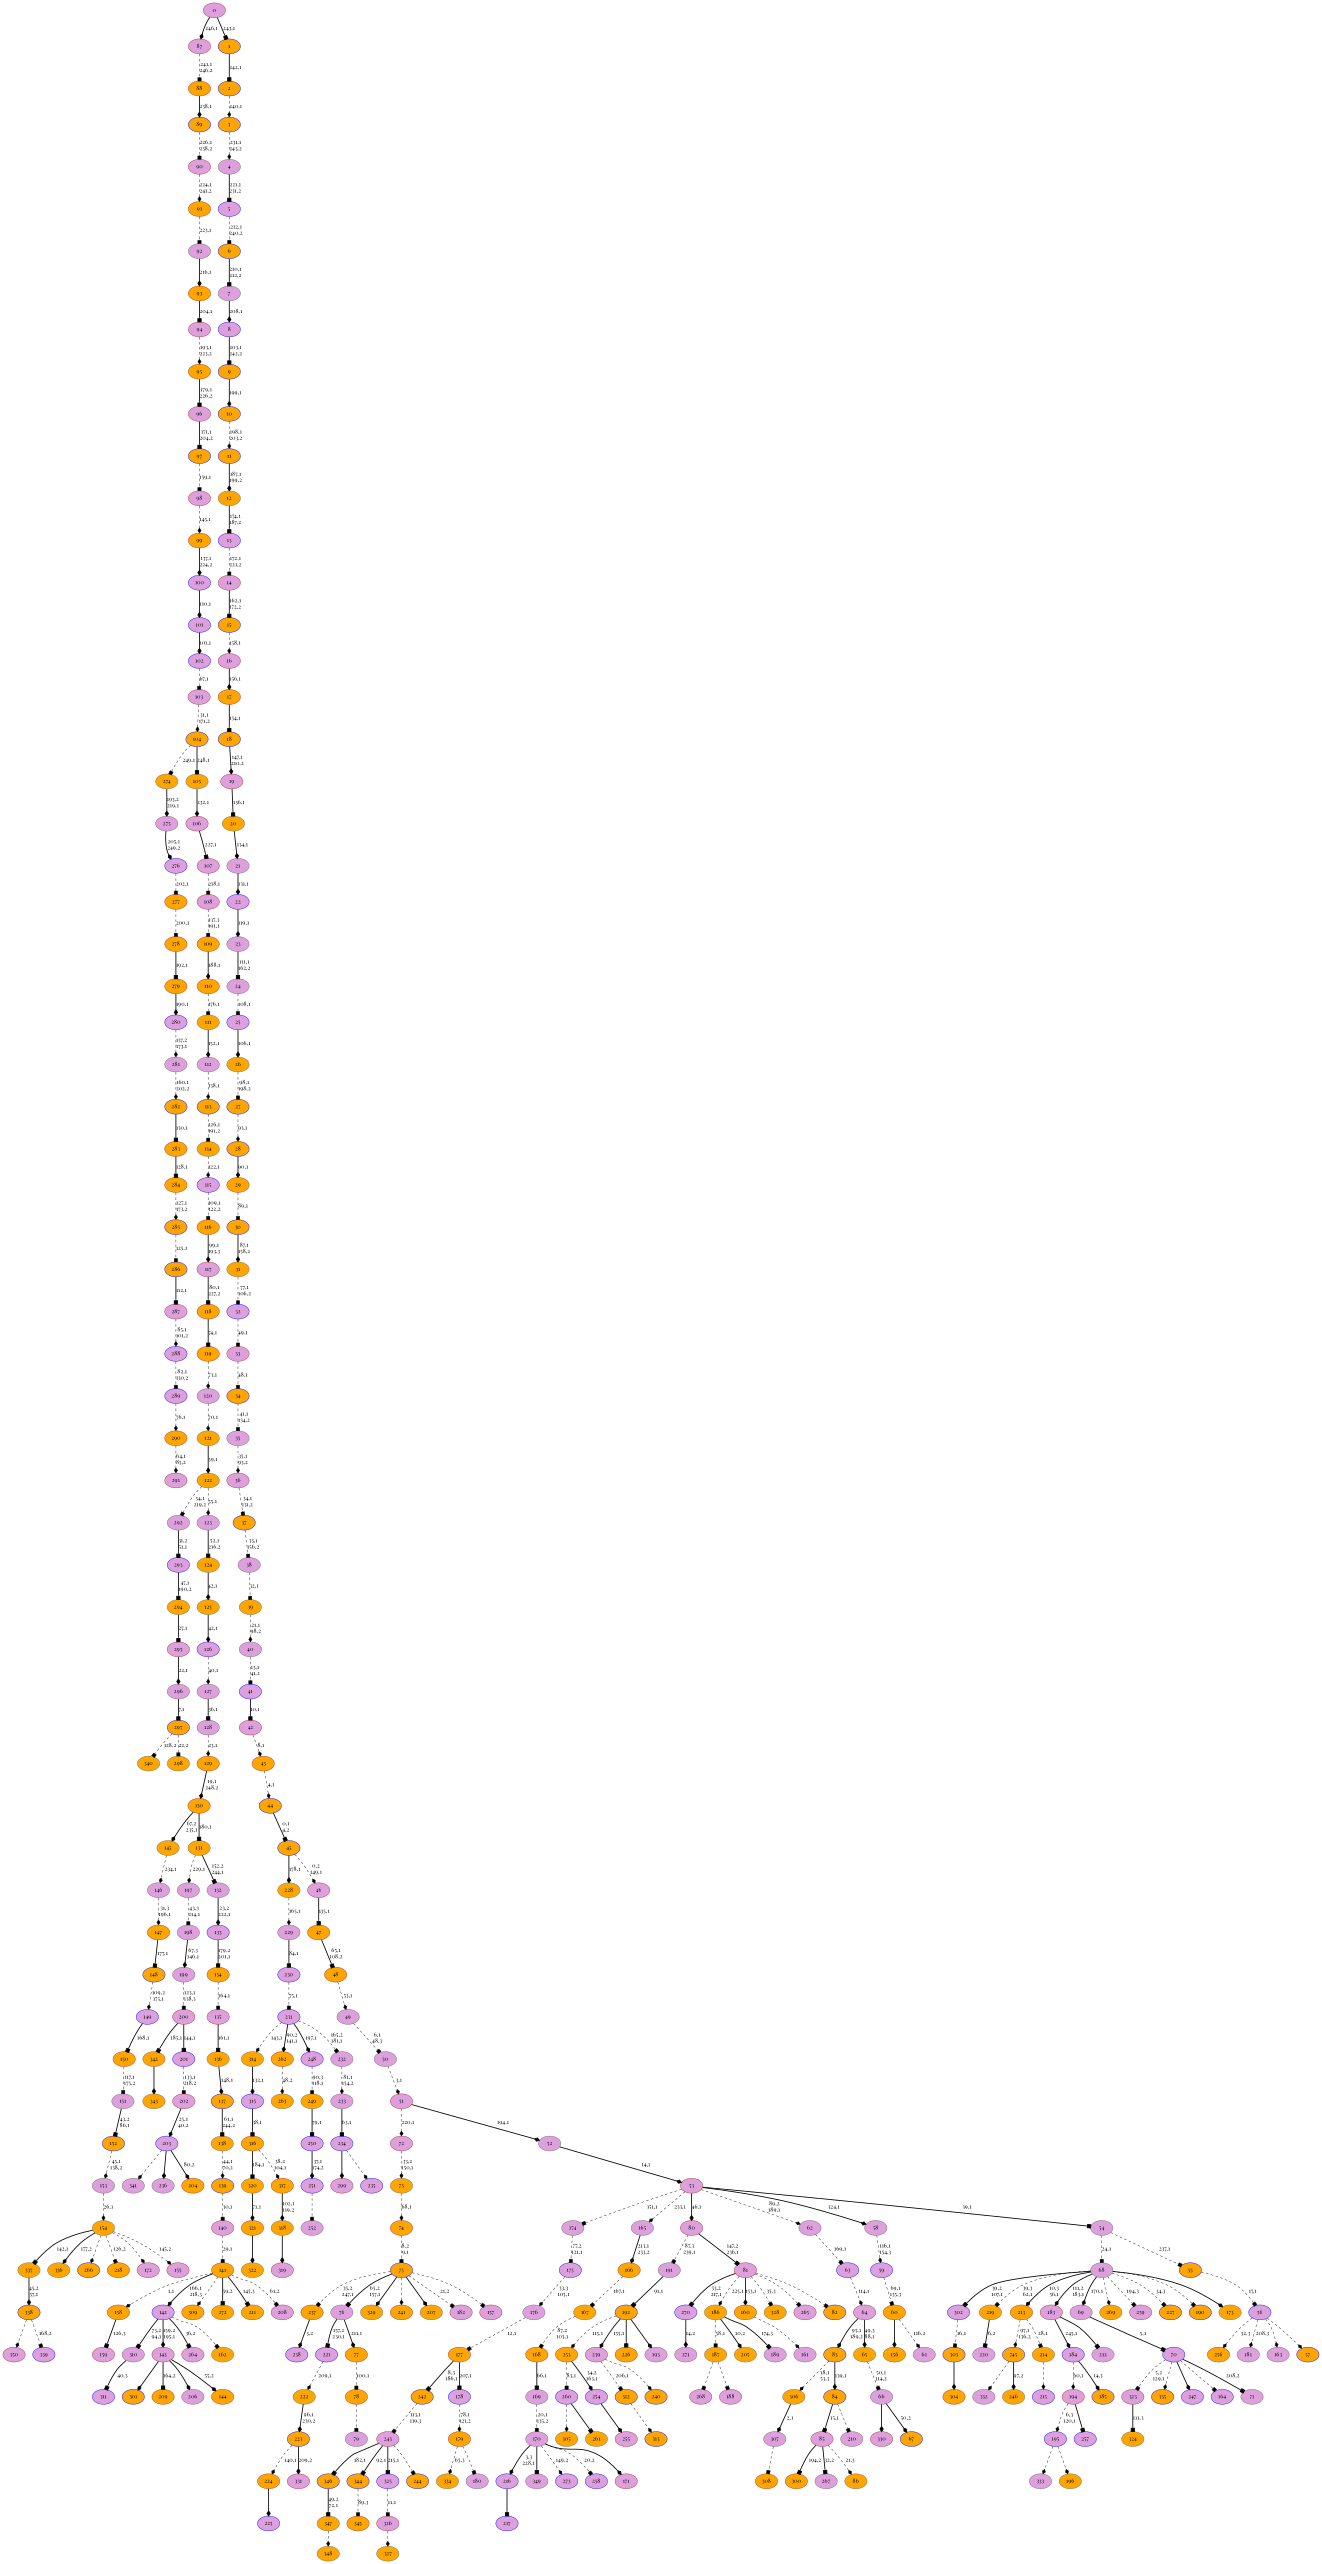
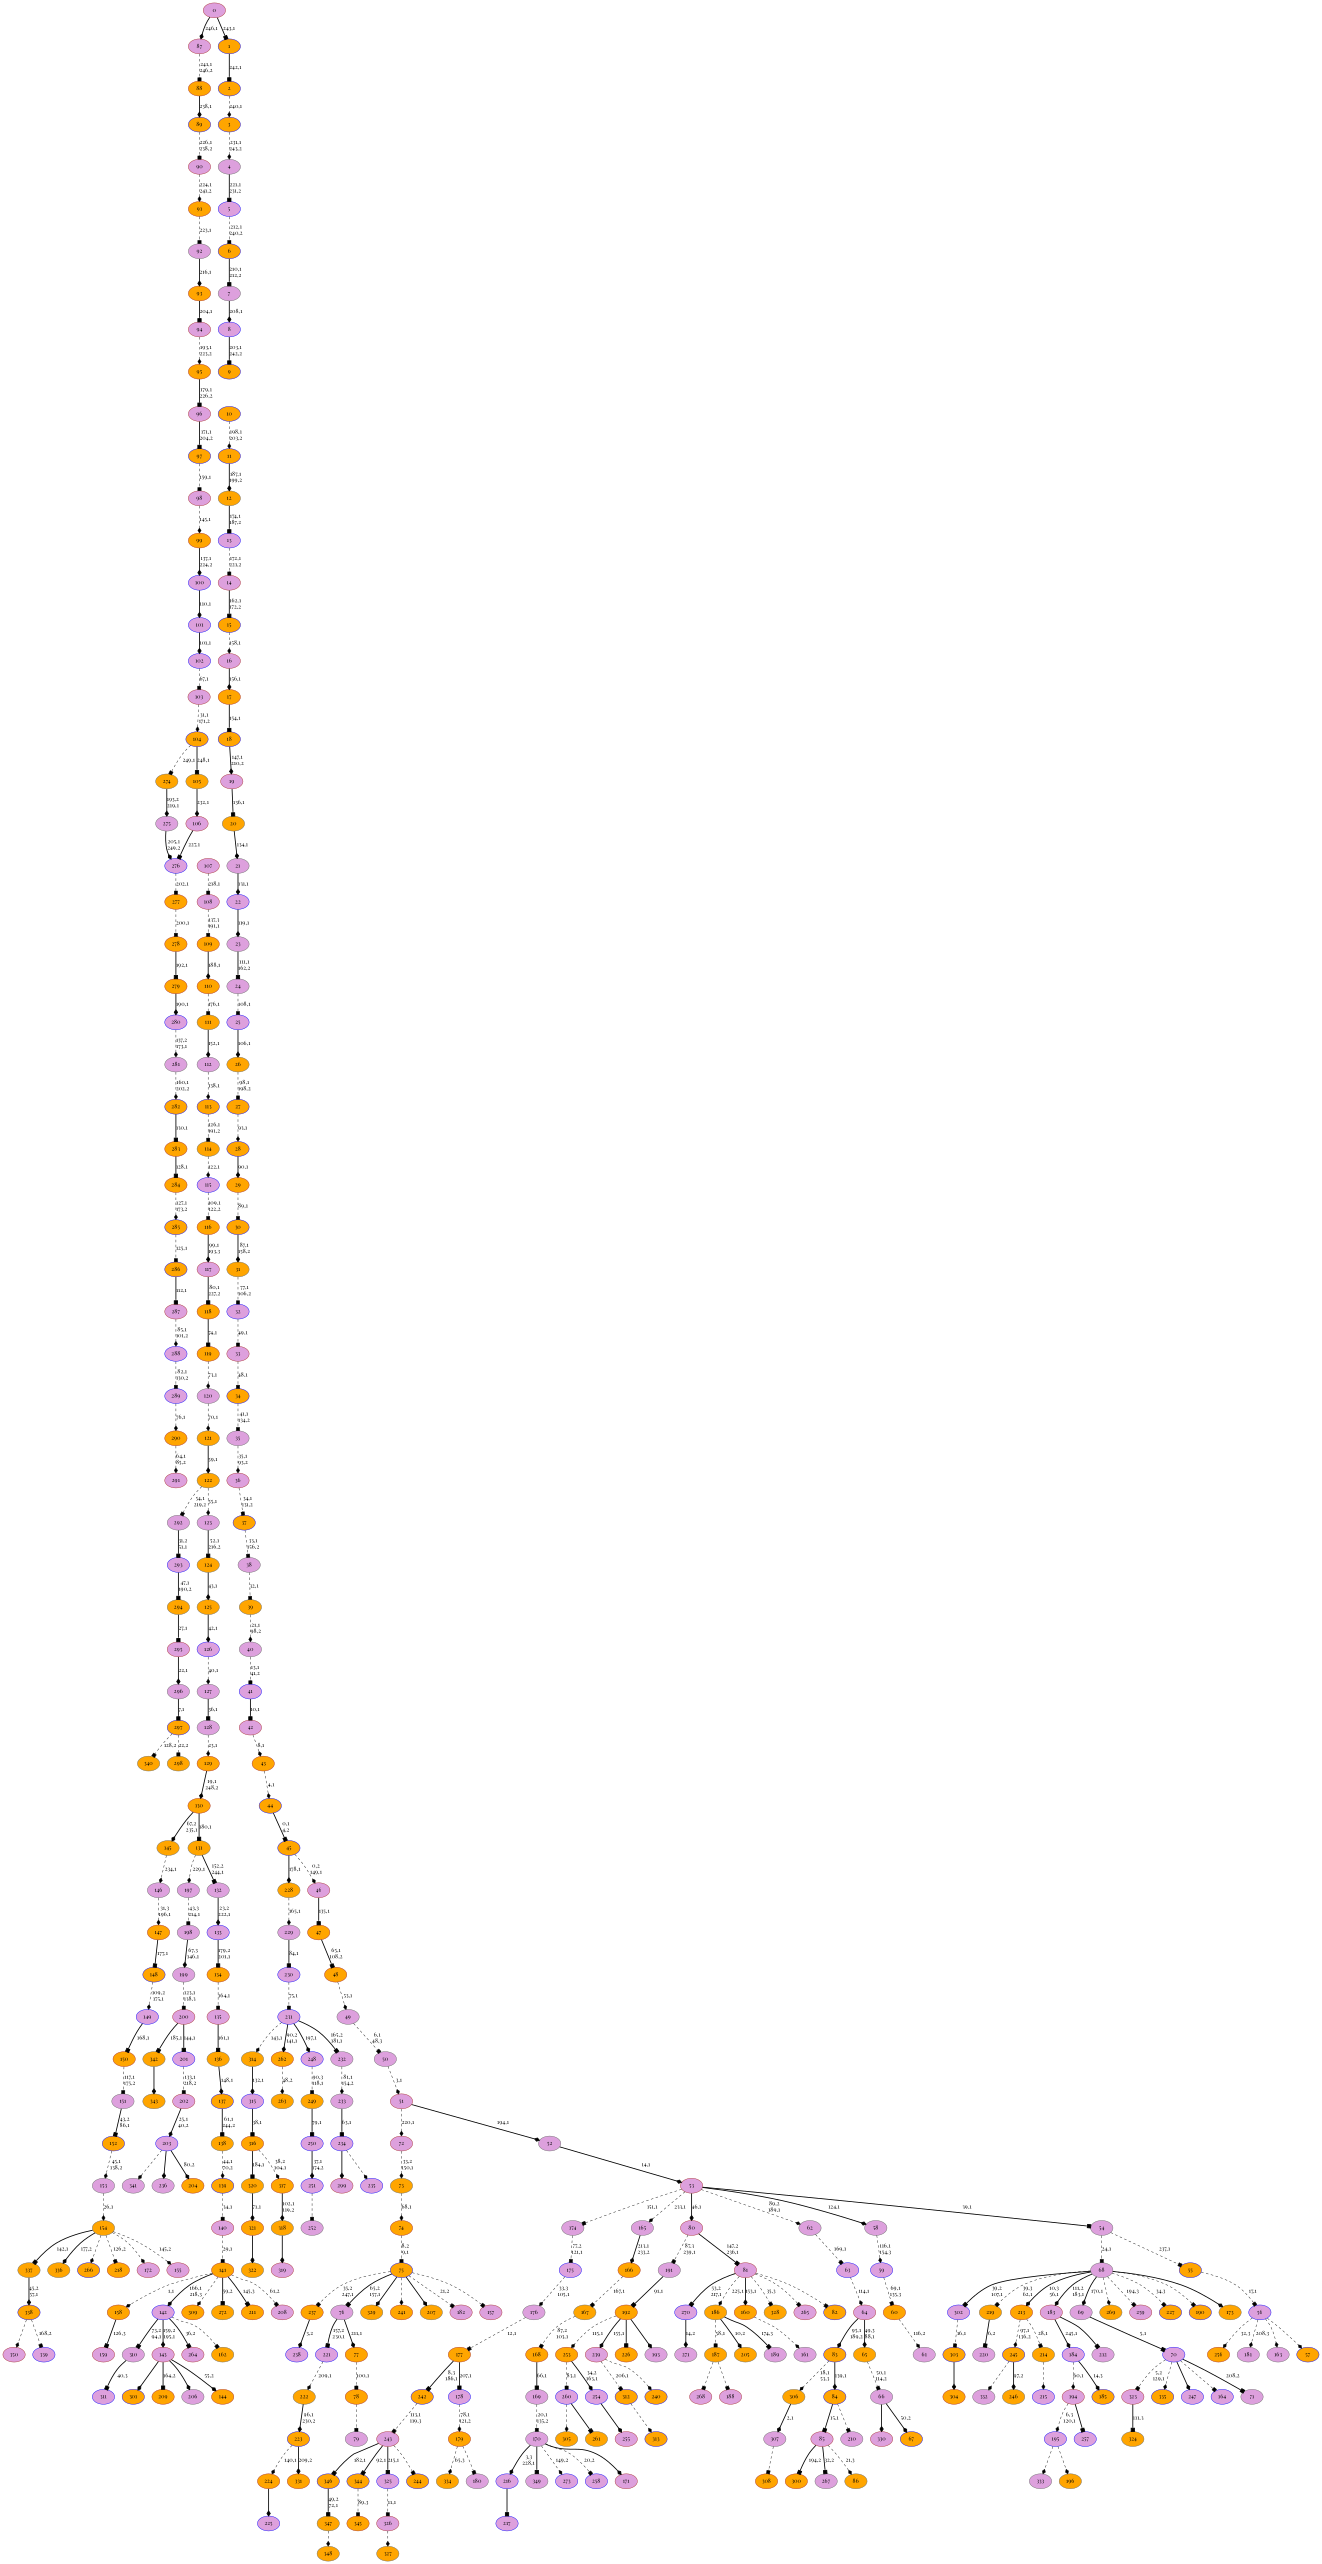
edge "9" -> "10": removed, label "199,1"
edge "106" -> "107": now "106" -> "276"
edge "124" -> "125": label "42,1" -> "43,1"
edge "231" -> "232": style dashed -> bold
edge "139" -> "140": label "30,1" -> "34,1"
node "192": color blue -> brown
node "156": removed
node "745": label "745" -> "245"
node "331": fillcolor plum -> orange
